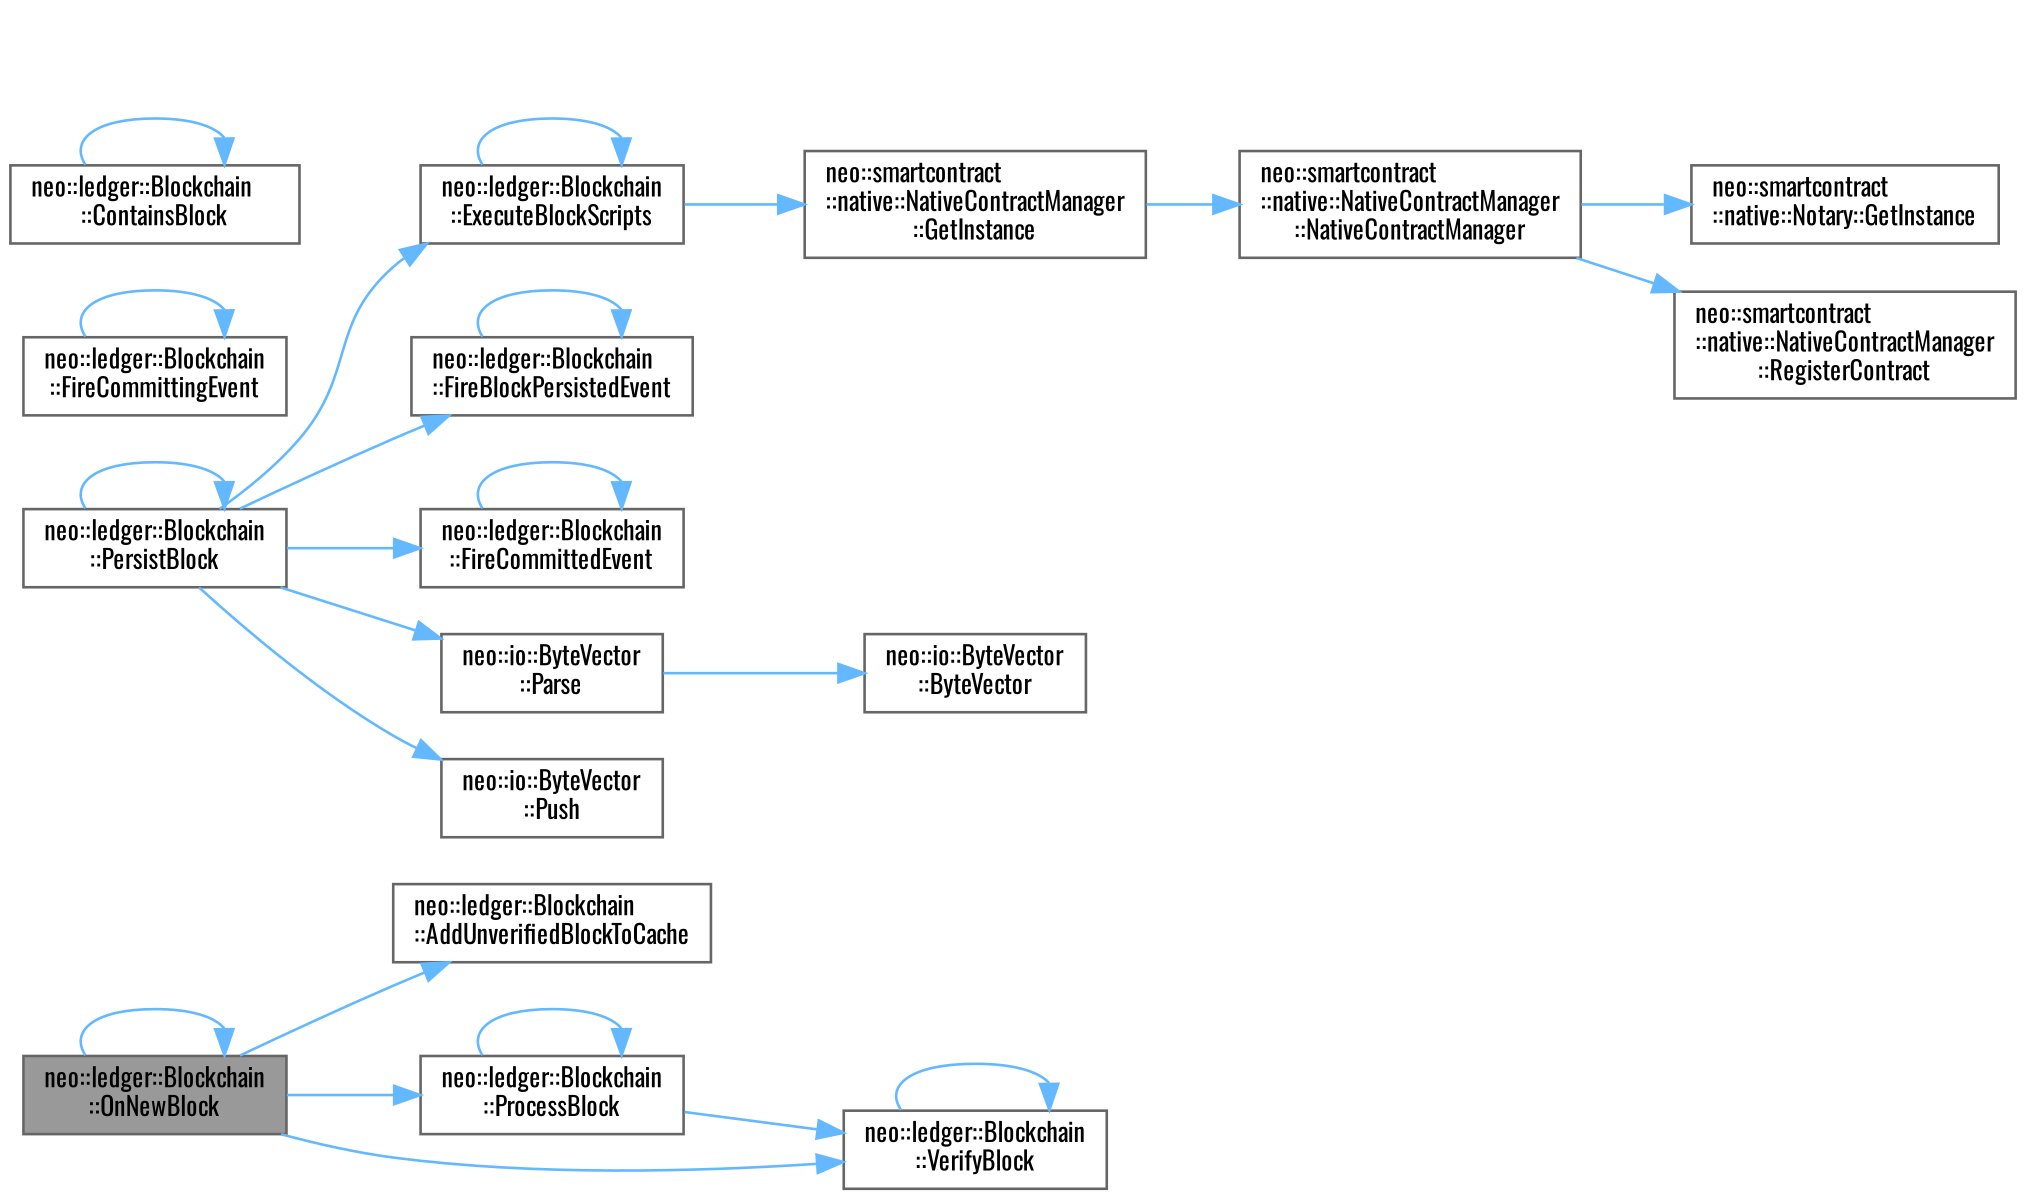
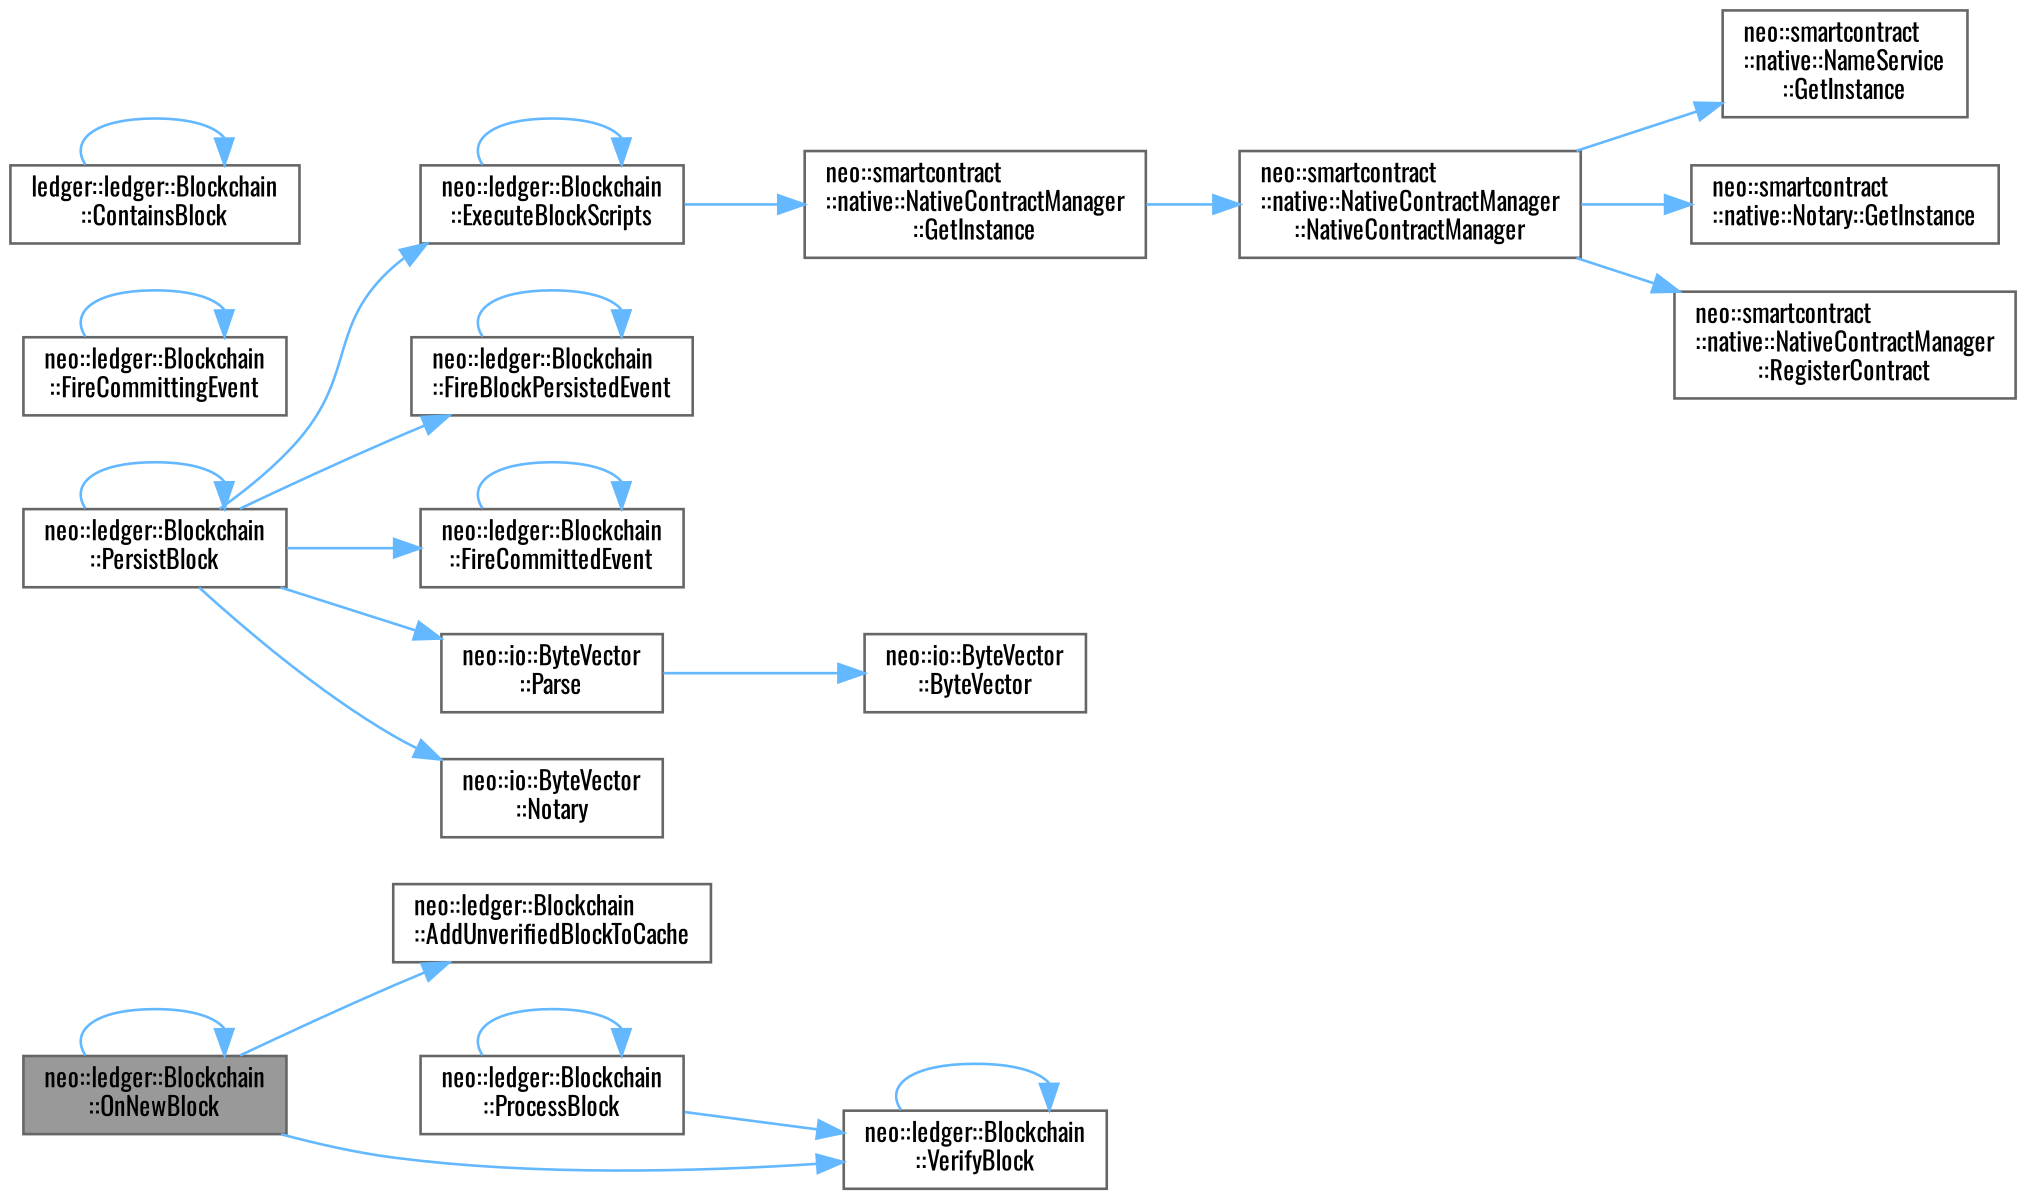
node "neo::smartcontract ::native::NameService ::GetInstance": added
node "neo::ledger::Blockchain ::ContainsBlock": label "neo::ledger::Blockchain ::ContainsBlock" -> "ledger::ledger::Blockchain ::ContainsBlock"
node "neo::io::ByteVector ::Push": label "neo::io::ByteVector ::Push" -> "neo::io::ByteVector ::Notary"
edge "neo::ledger::Blockchain ::OnNewBlock" -> "neo::ledger::Blockchain ::ProcessBlock": removed
